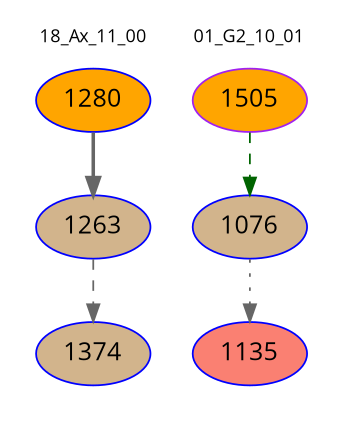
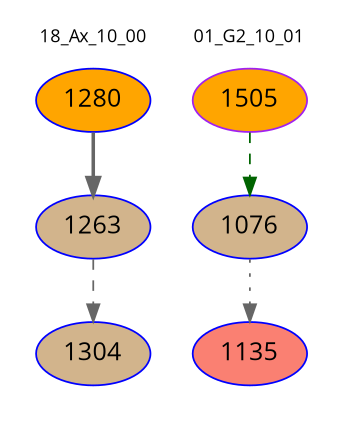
cluster "18_Ax_11_00": label "18_Ax_11_00" -> "18_Ax_10_00"
node "1374": label "1374" -> "1304"
